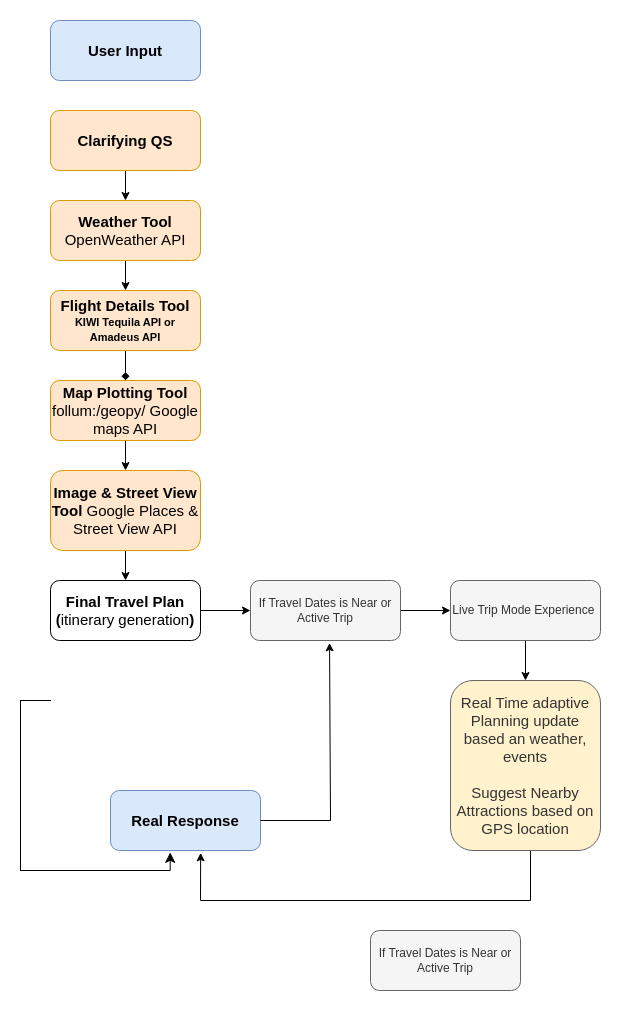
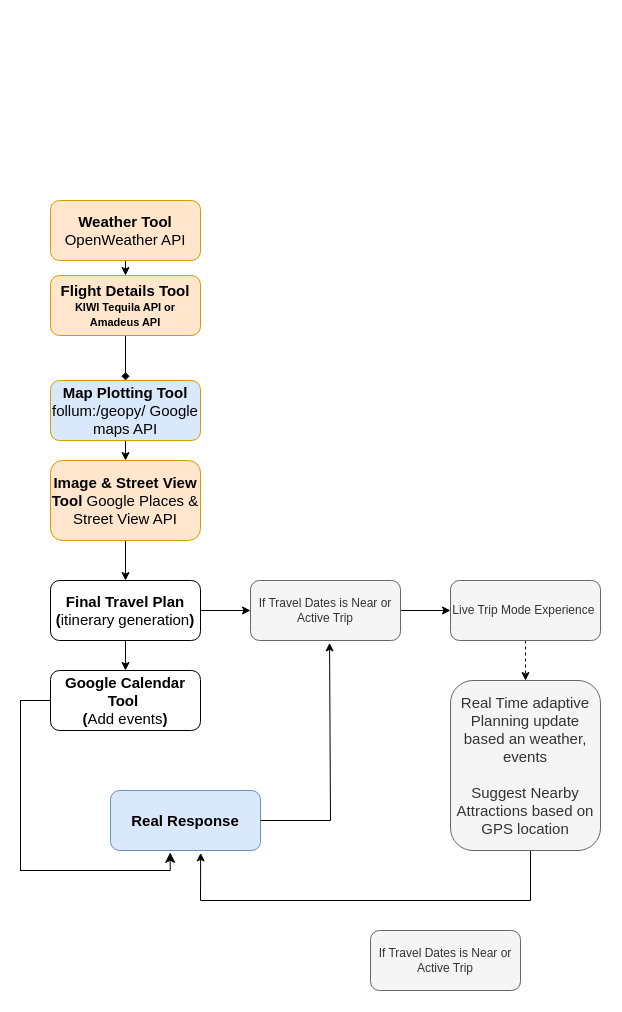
node "User Input": removed
node "Clarifying QS": removed
edge "Clarifying QS" -> "Weather Tool OpenWeather API": removed
node "Flight Details Tool KIWI Tequila API or Amadeus API": moved (126, 321) -> (126, 306)
node "Map Plotting Tool follum:/geopy/ Google maps API": fillcolor #ffe6cc -> #dae8fc
node "Image & Street View Tool Google Places & Street View API": moved (126, 511) -> (126, 501)
edge "Final Travel Plan (itinerary generation)" -> "Google Calendar Tool (Add events)": added
edge "Live Trip Mode Experience" -> "Real Time adaptive Planning update based an weather, events Suggest Nearby Attractions based on GPS location": style solid -> dashed
node "Google Calendar Tool (Add events)": added
node "Real Time adaptive Planning update based an weather, events Suggest Nearby Attractions based on GPS location": fillcolor #fff2cc -> #f5f5f5
